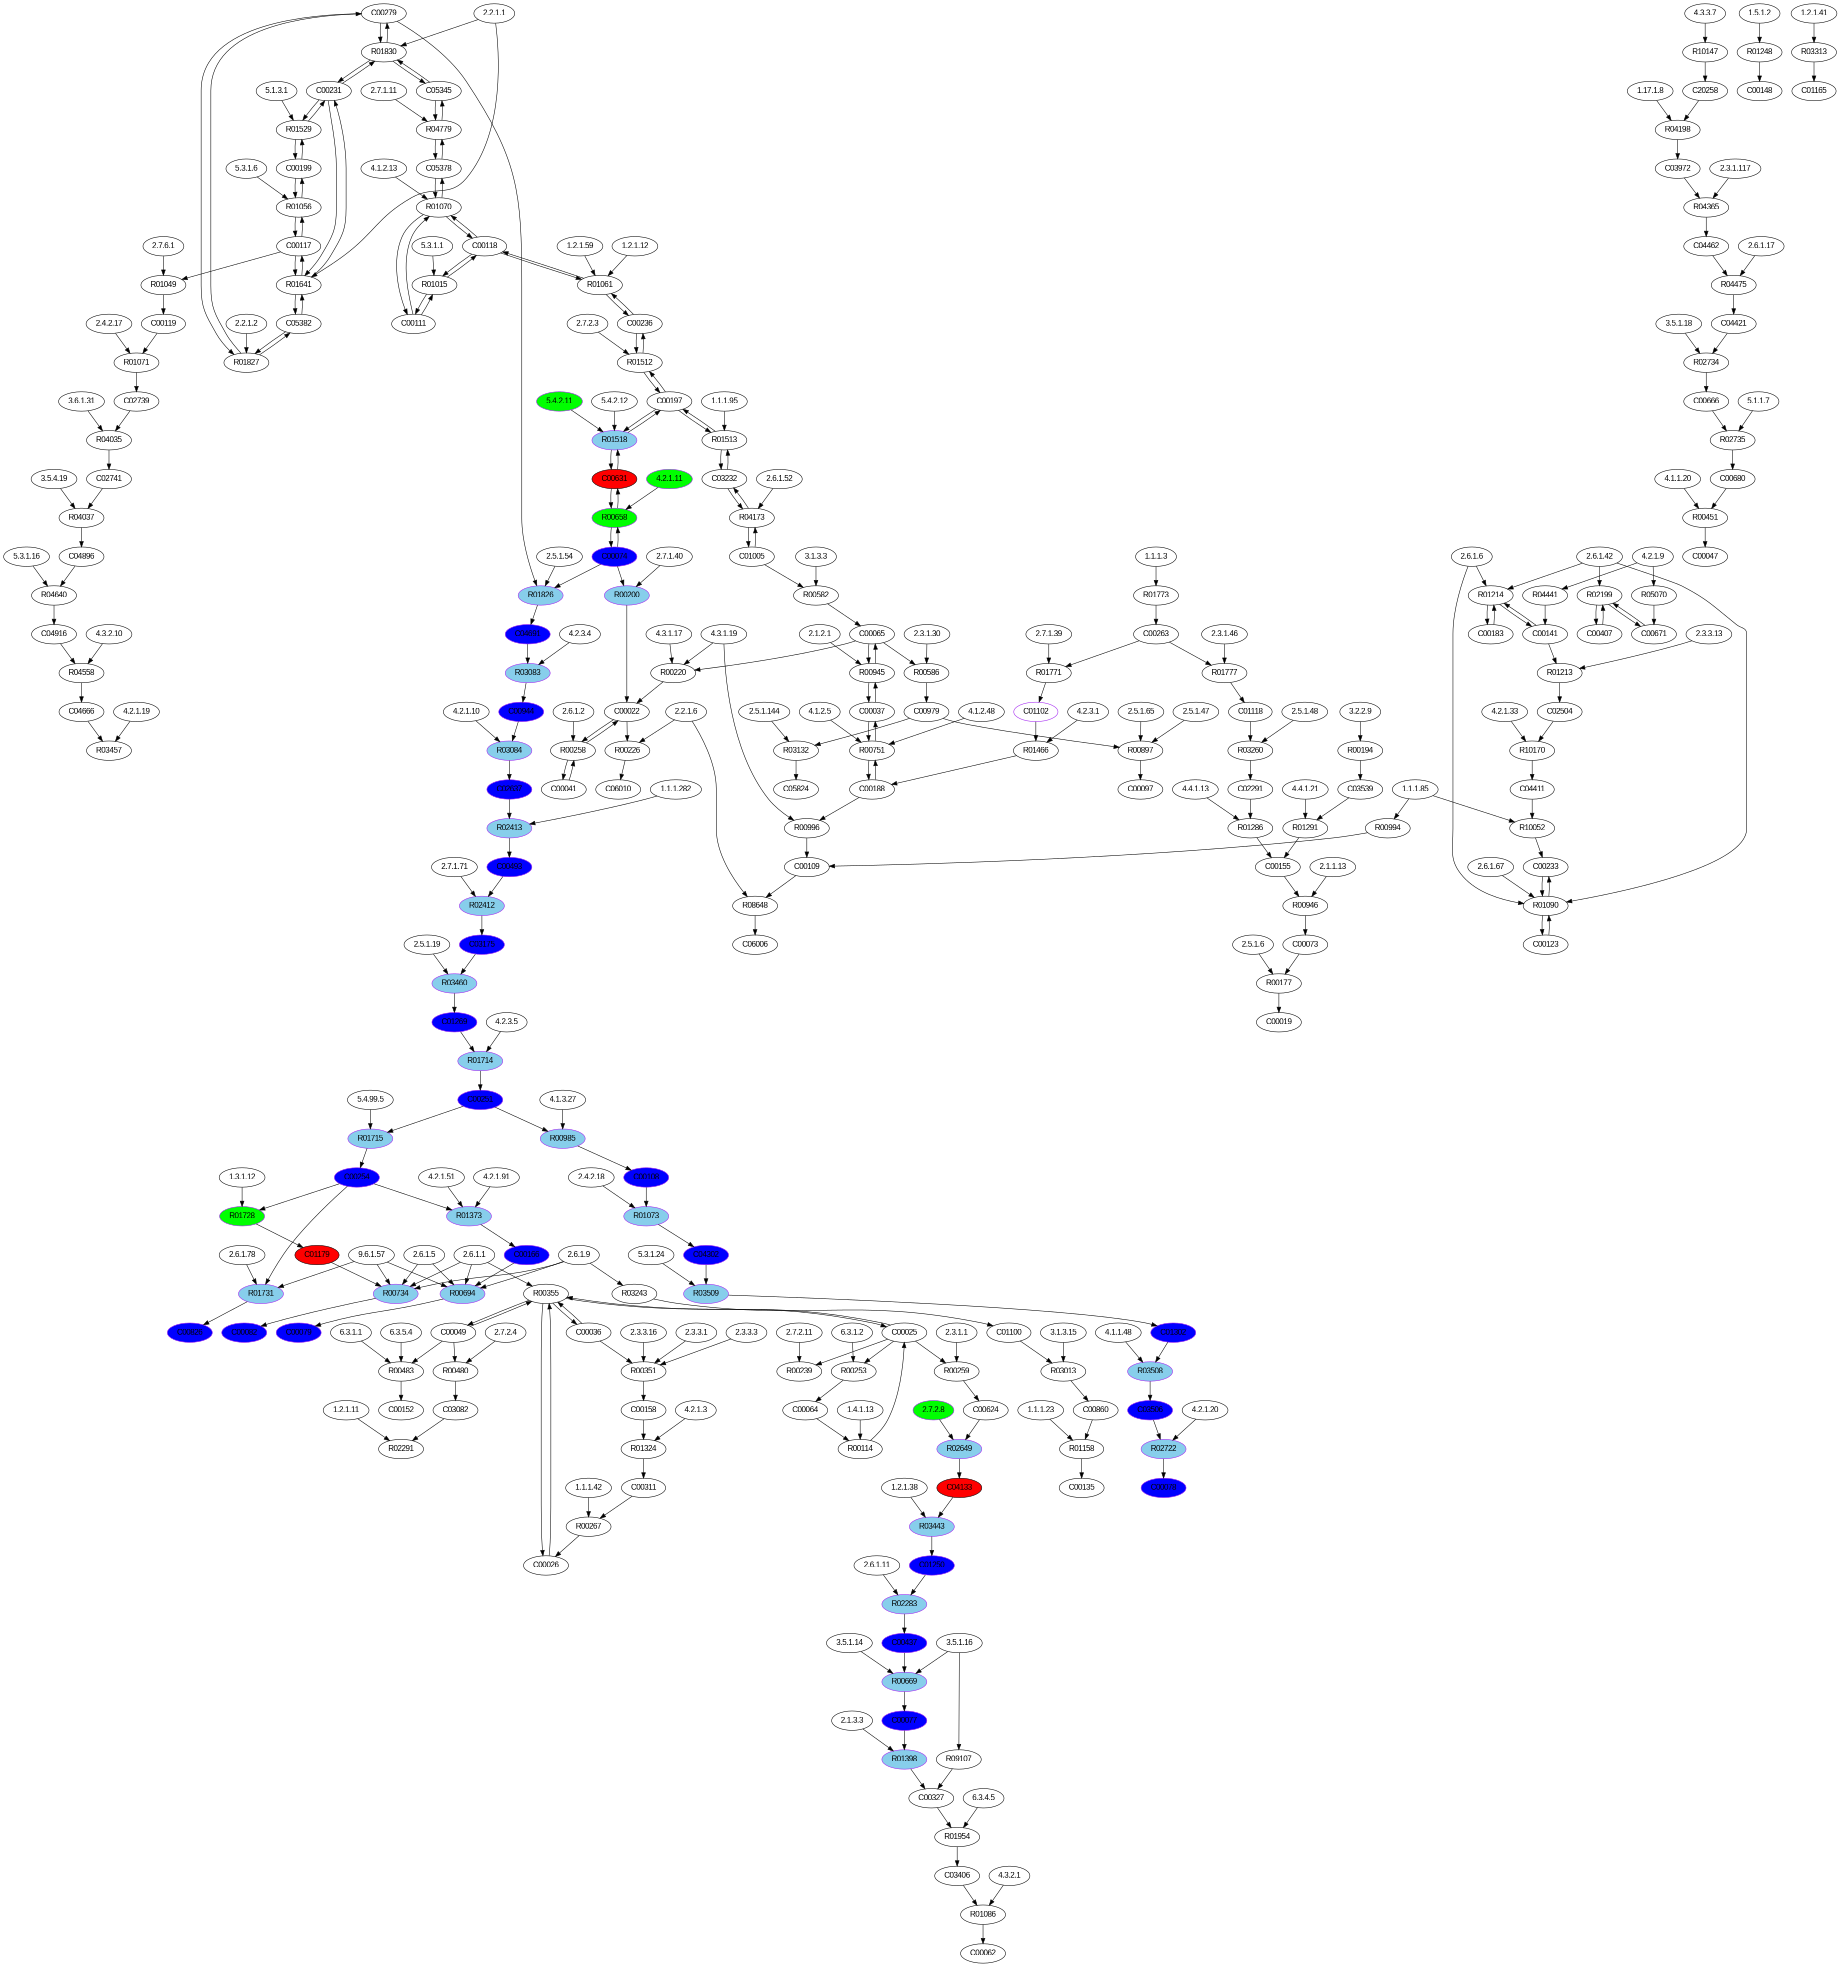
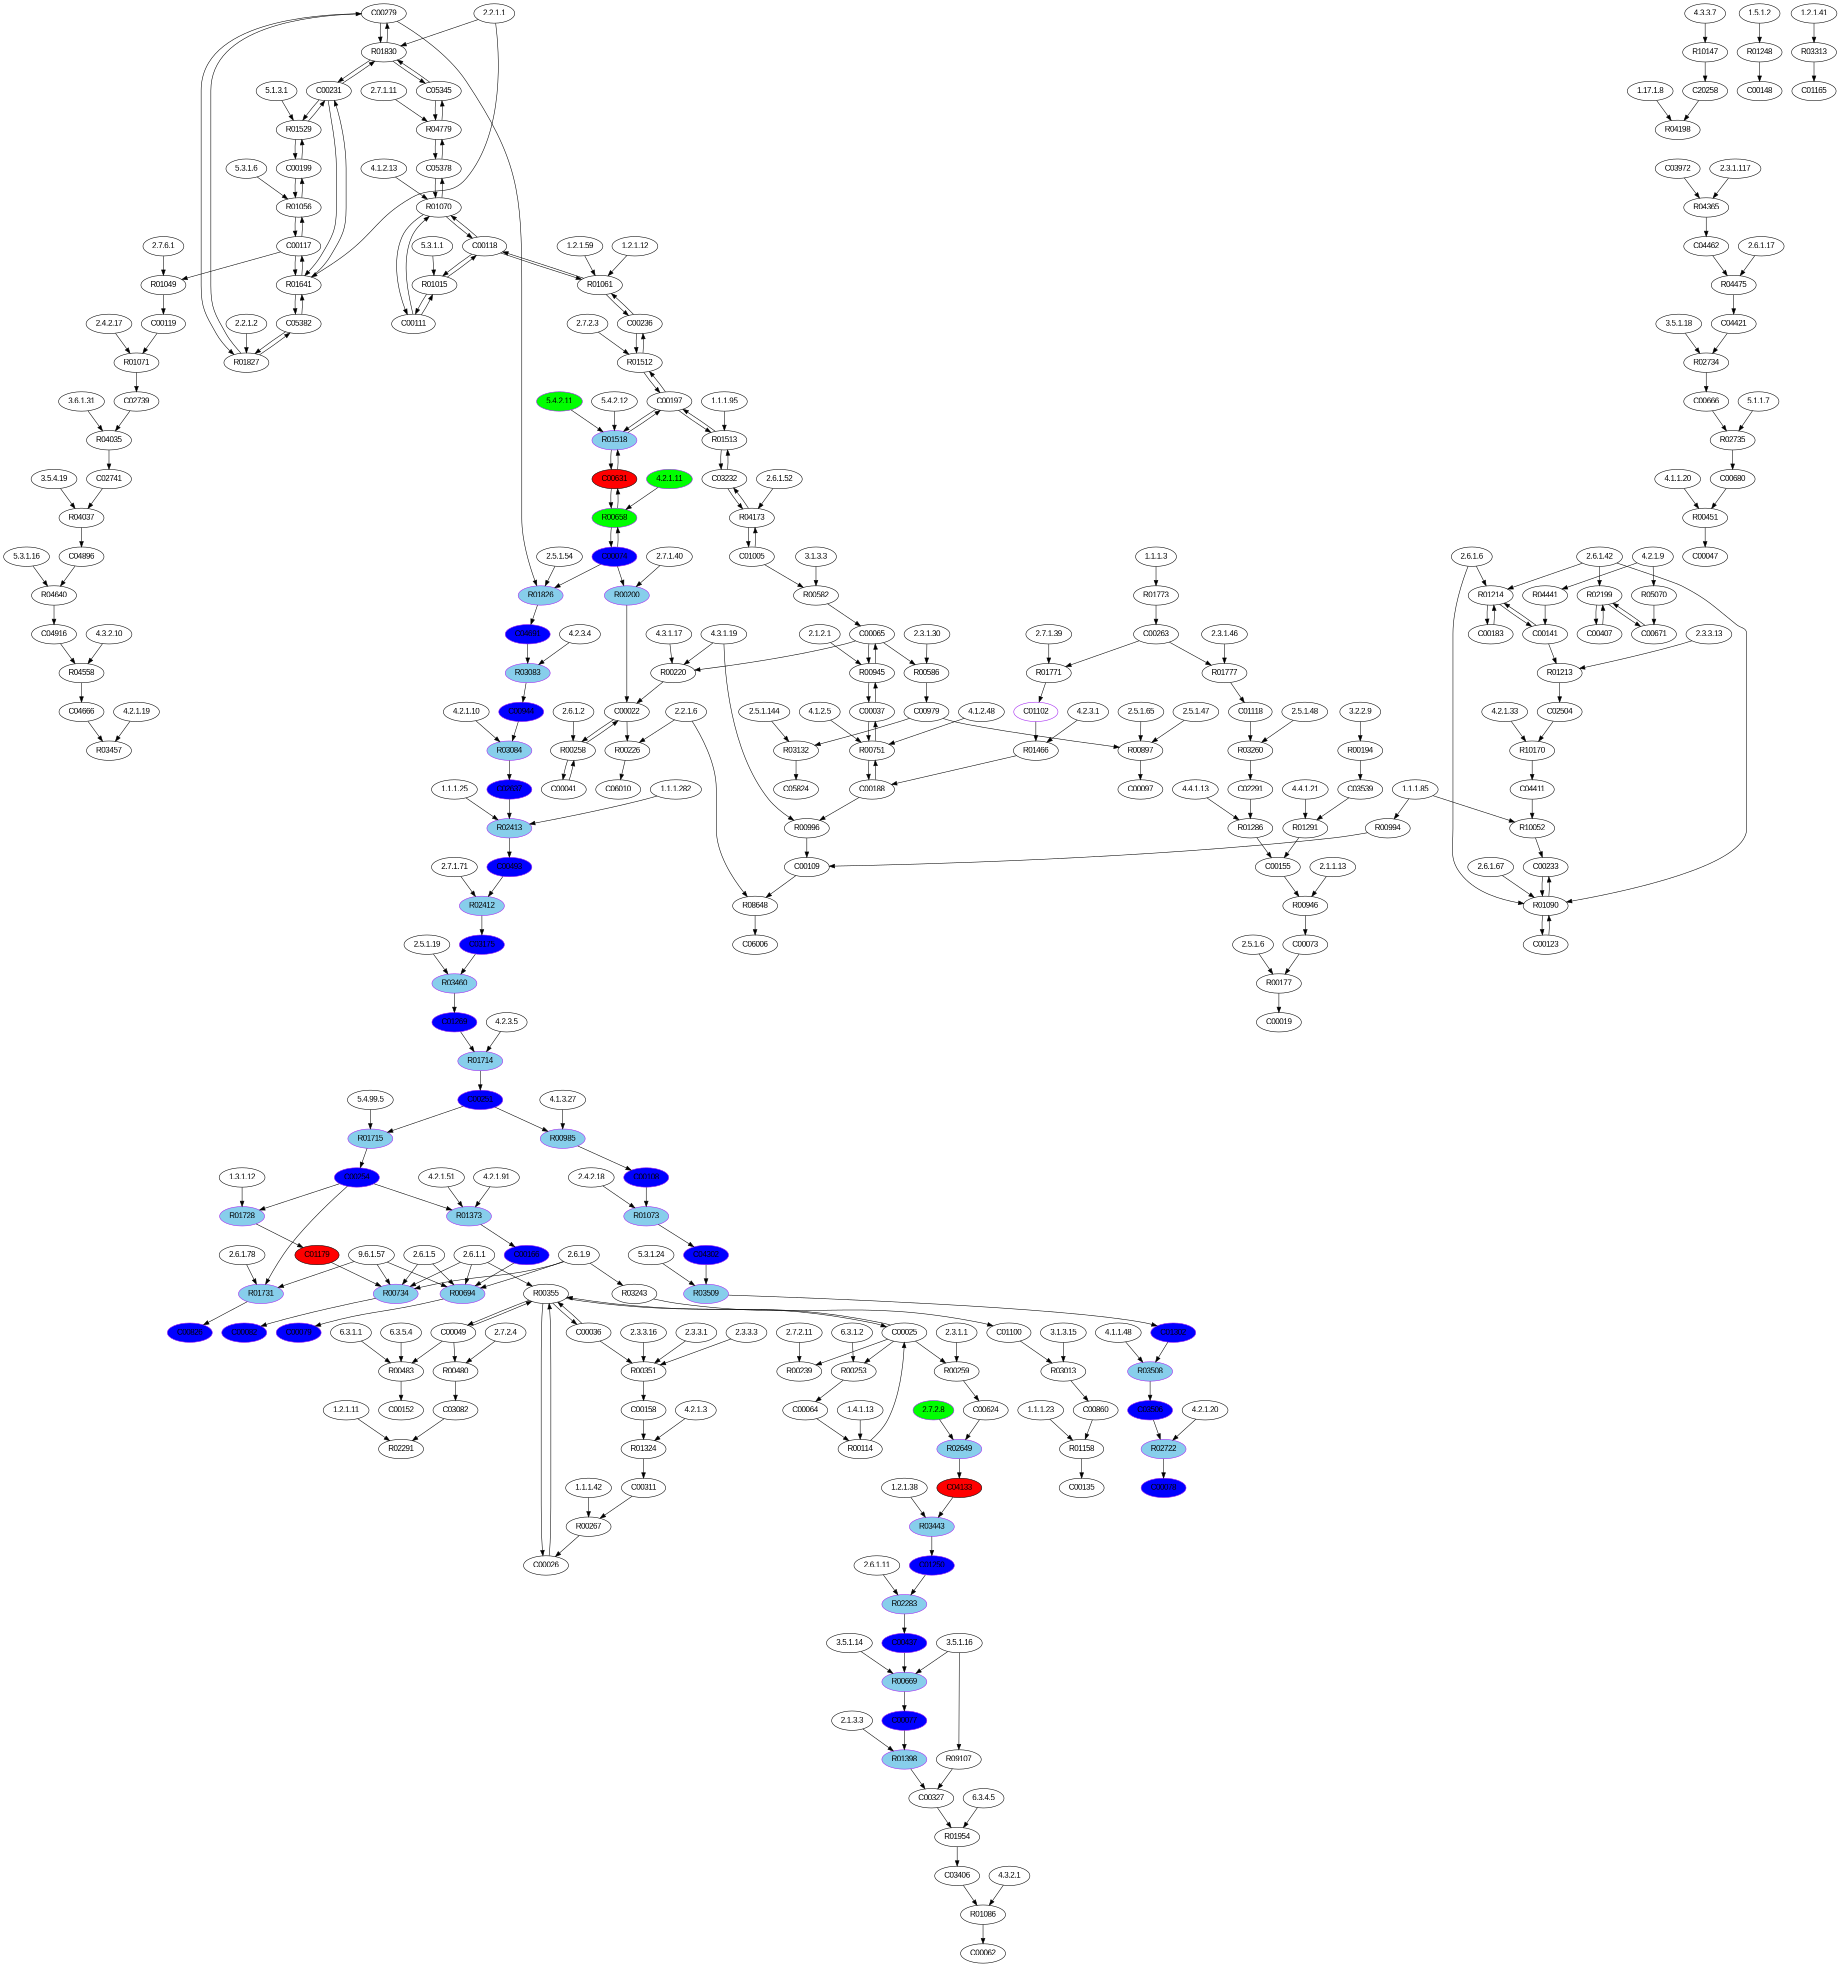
edge "R04198" -> "C03972": removed
node "1.1.1.25": added
node "R01728": fillcolor green -> skyblue
